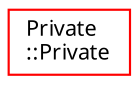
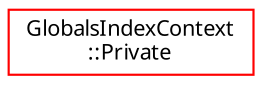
node "Private ::Private": label "Private ::Private" -> "GlobalsIndexContext ::Private"
